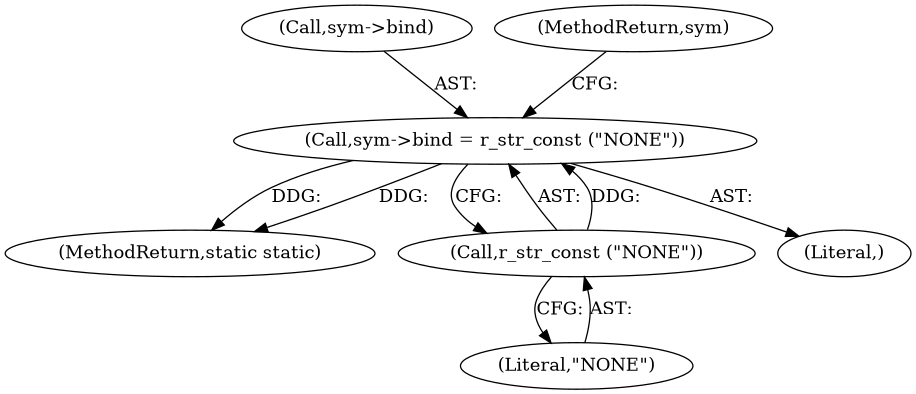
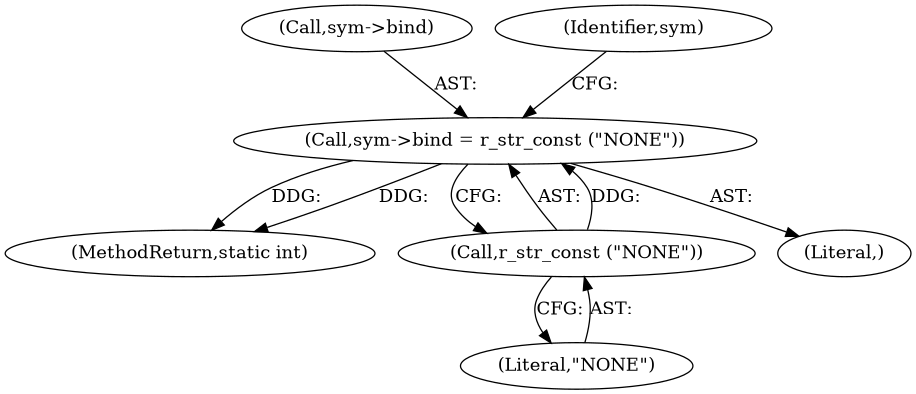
node "(MethodReturn,sym)": label "(MethodReturn,sym)" -> "(Identifier,sym)"
node "(MethodReturn,static static)": label "(MethodReturn,static static)" -> "(MethodReturn,static int)"
